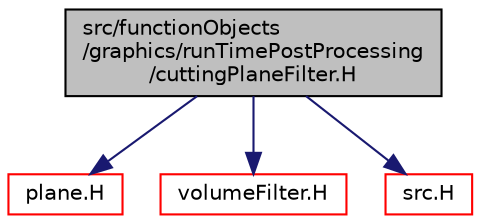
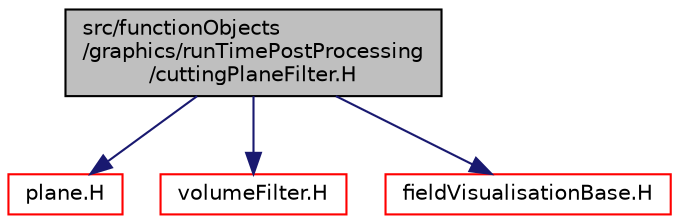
node "src.H": label "src.H" -> "fieldVisualisationBase.H"
